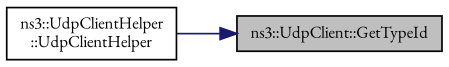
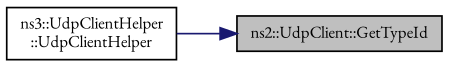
node "ns3::UdpClient::GetTypeId": label "ns3::UdpClient::GetTypeId" -> "ns2::UdpClient::GetTypeId"
